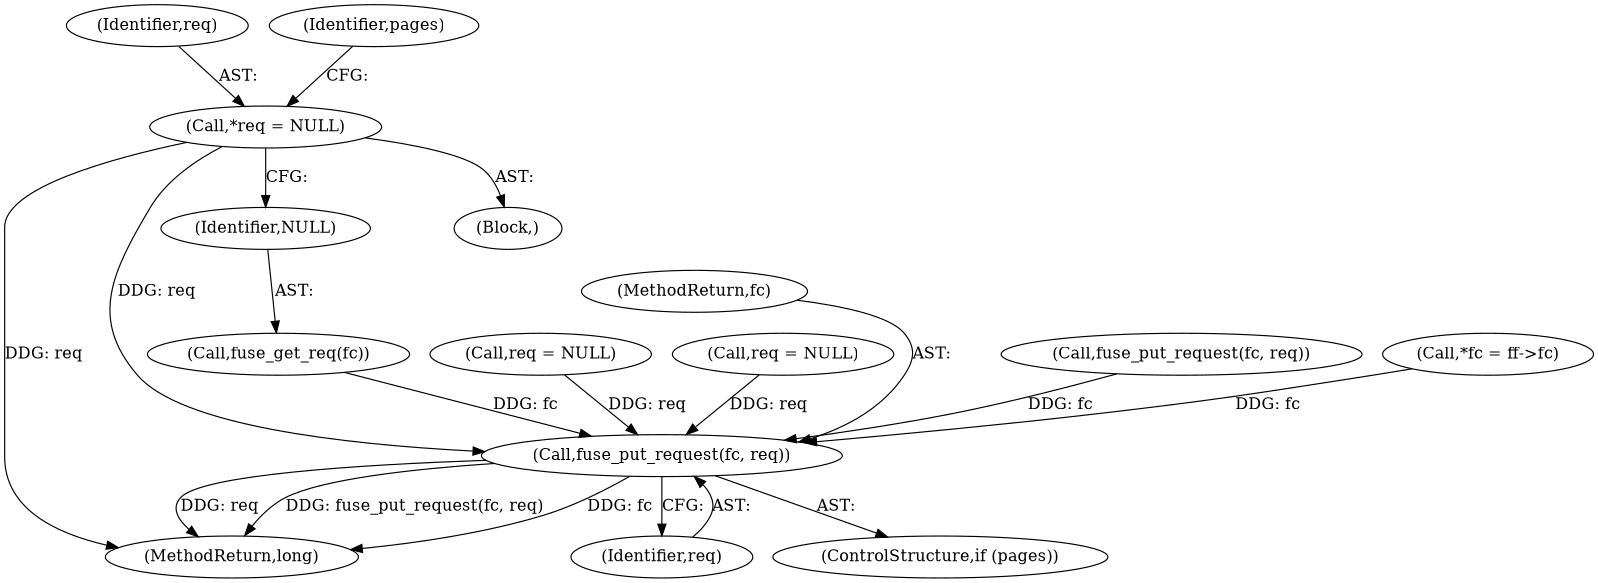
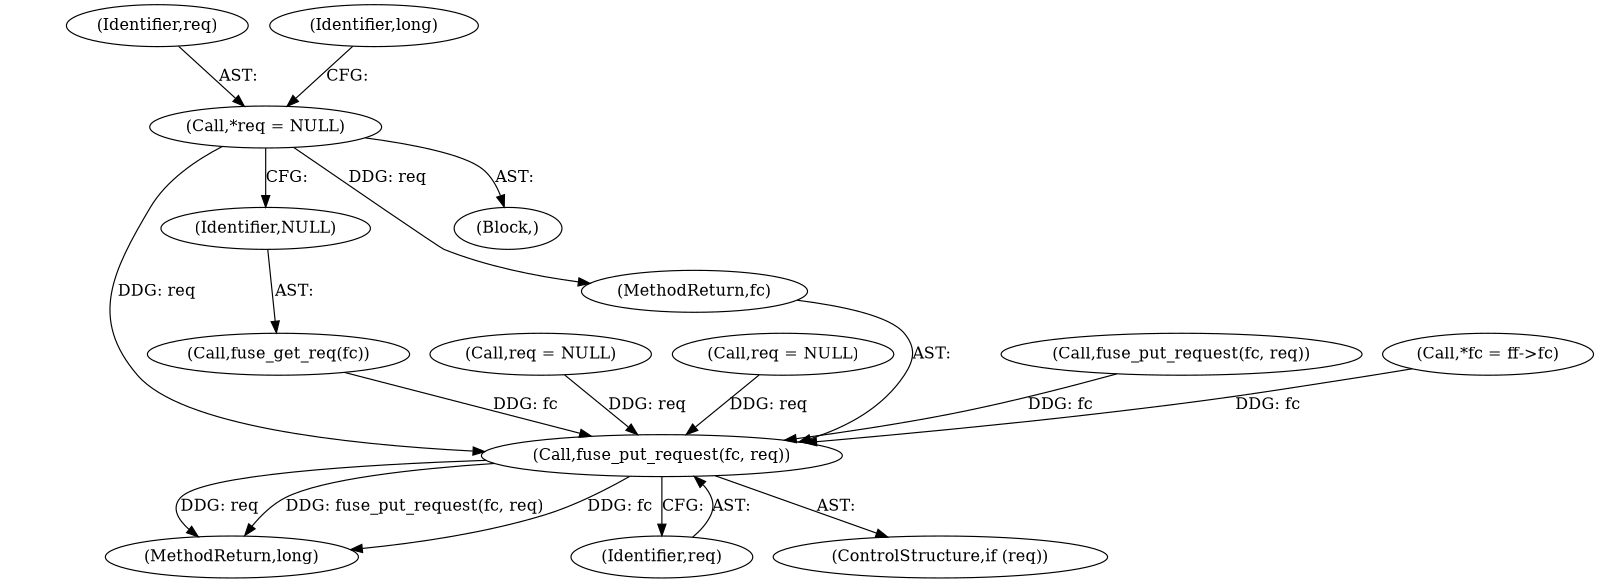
node "(Identifier,pages)": label "(Identifier,pages)" -> "(Identifier,long)"
edge "(Call,*req = NULL)" -> "(MethodReturn,long)": now "(Call,*req = NULL)" -> "(MethodReturn,fc)"
node "(ControlStructure,if (pages))": label "(ControlStructure,if (pages))" -> "(ControlStructure,if (req))"
